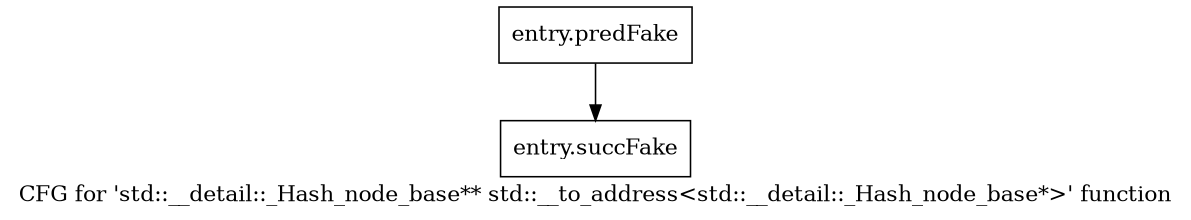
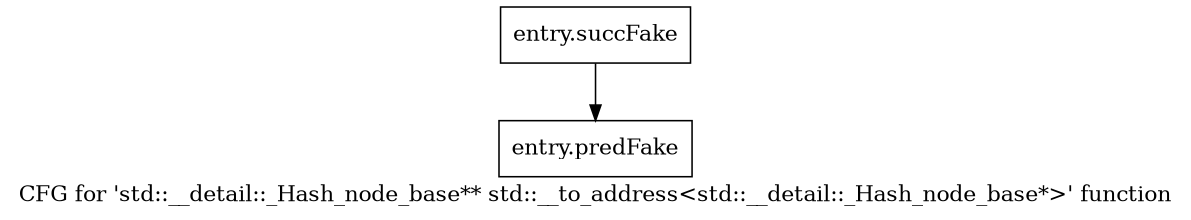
edge "entry.predFake" -> "entry.succFake": reversed
